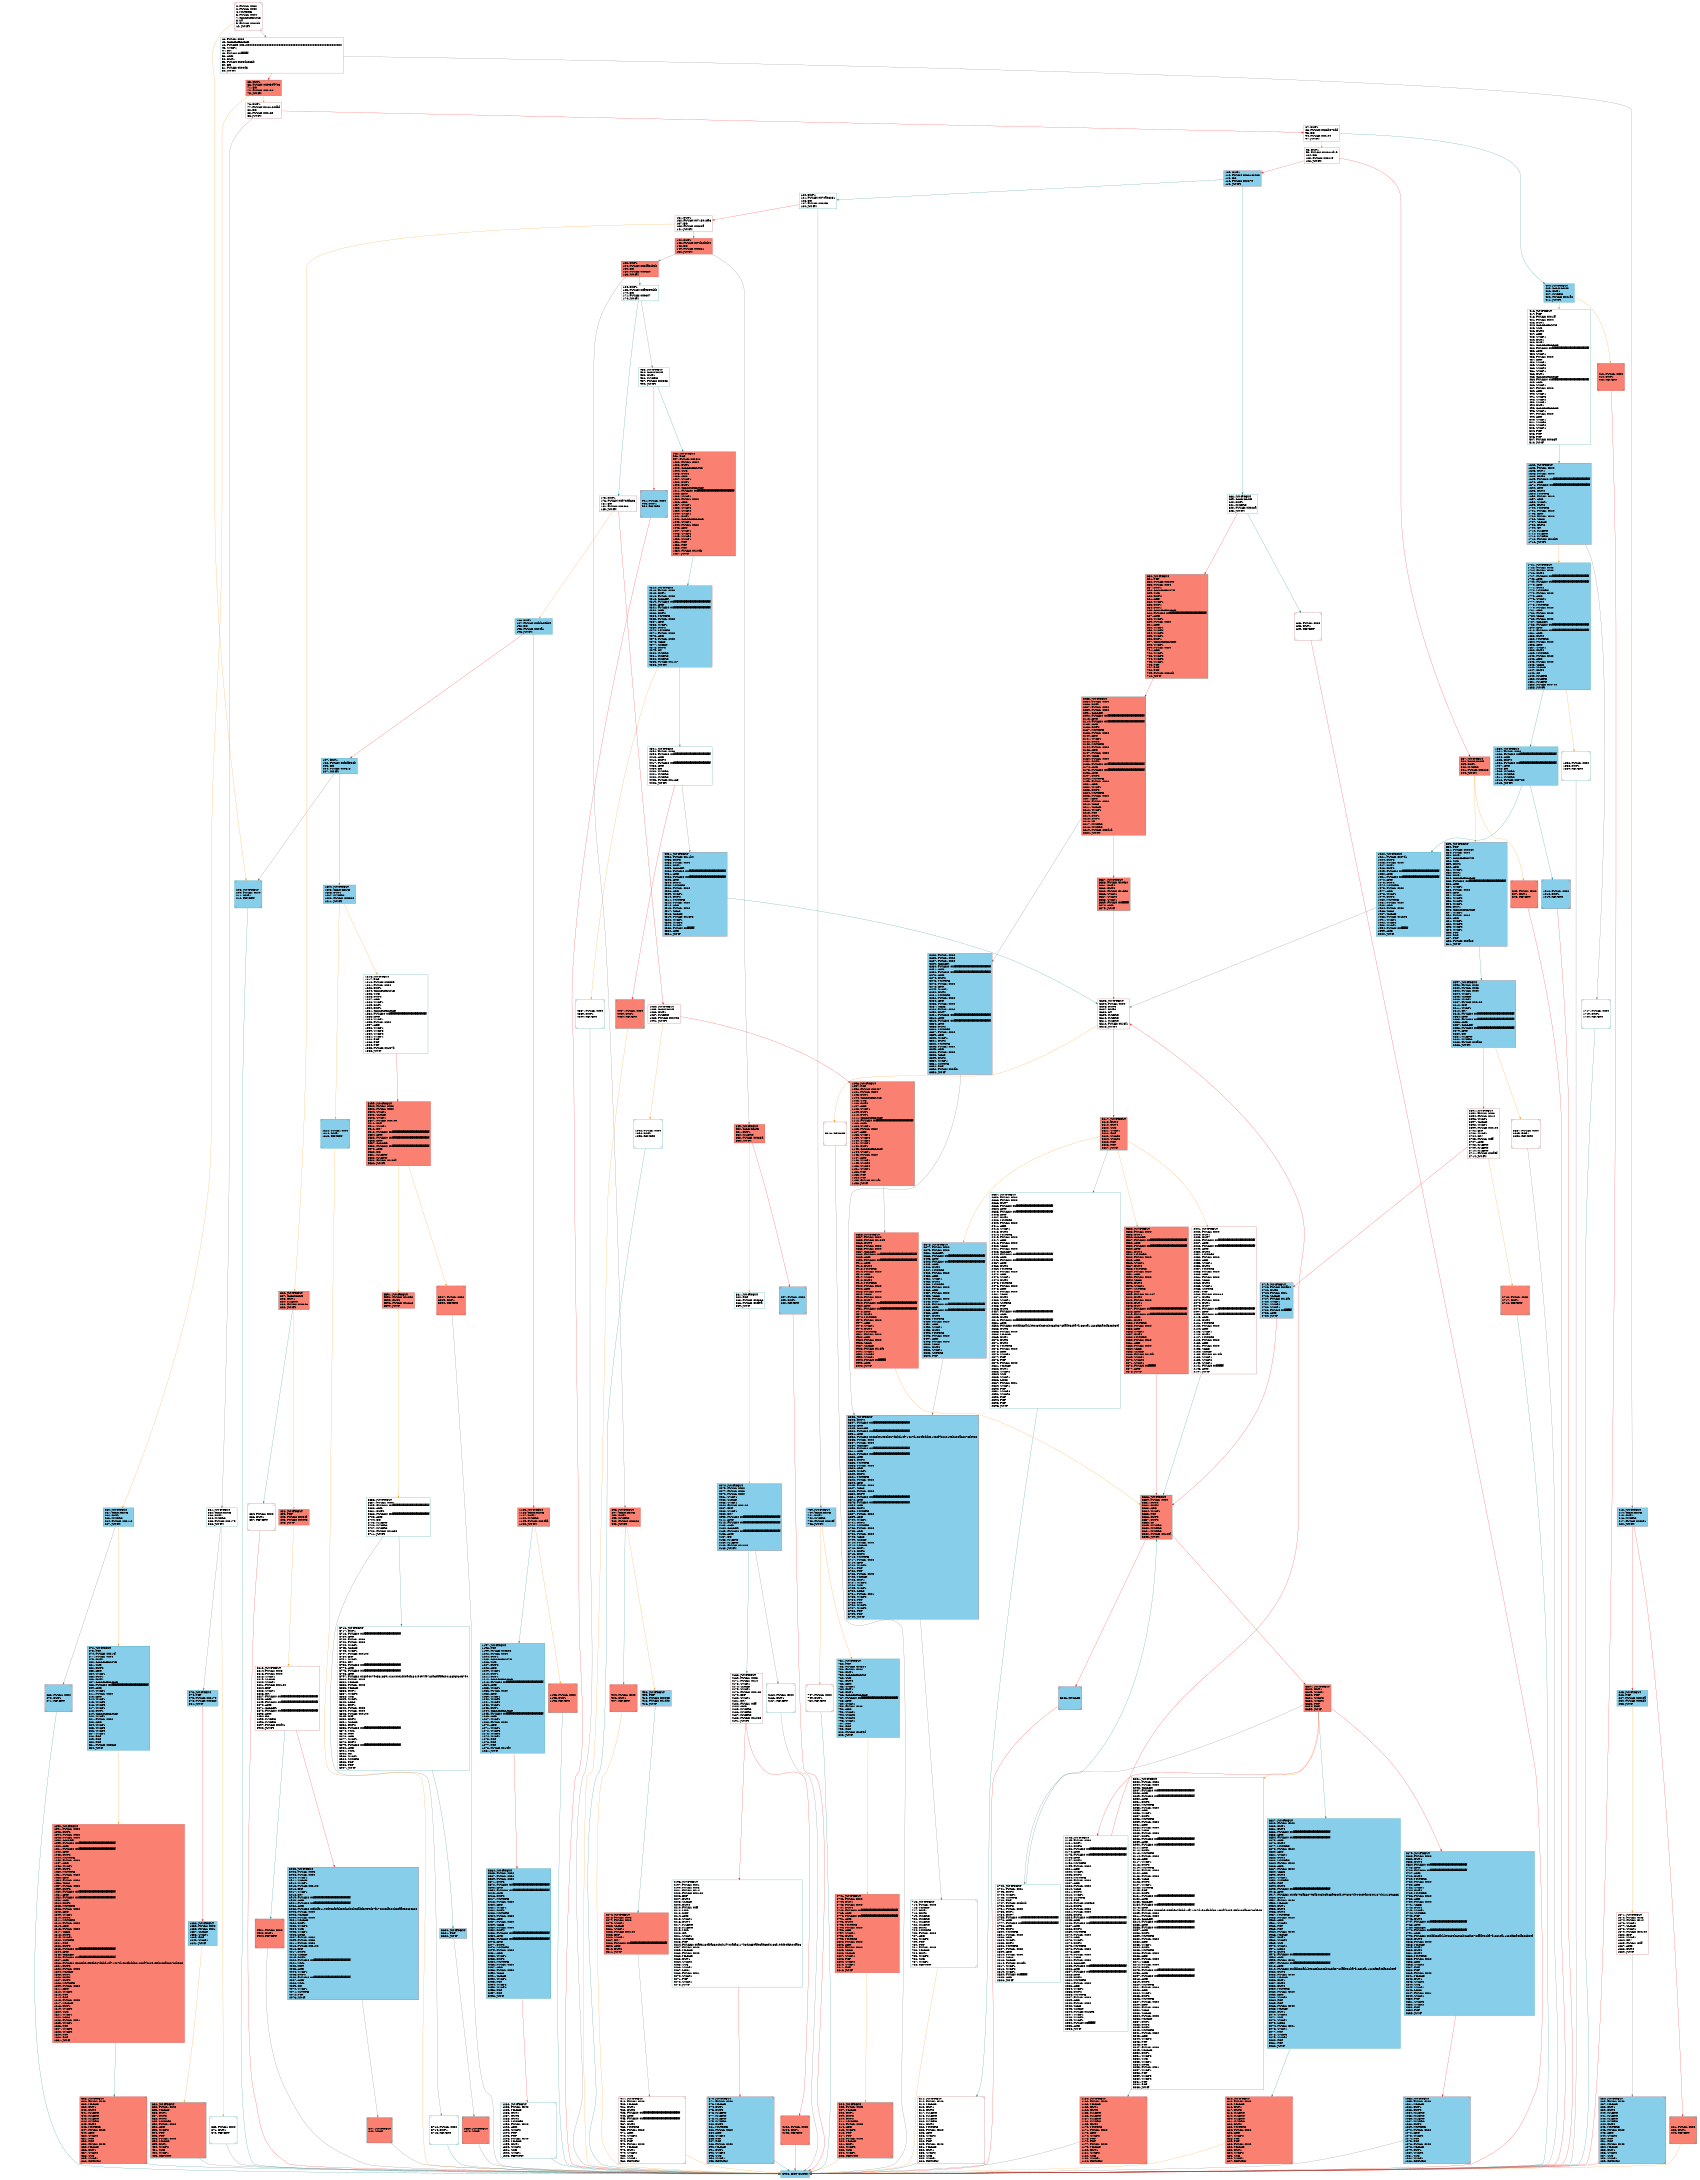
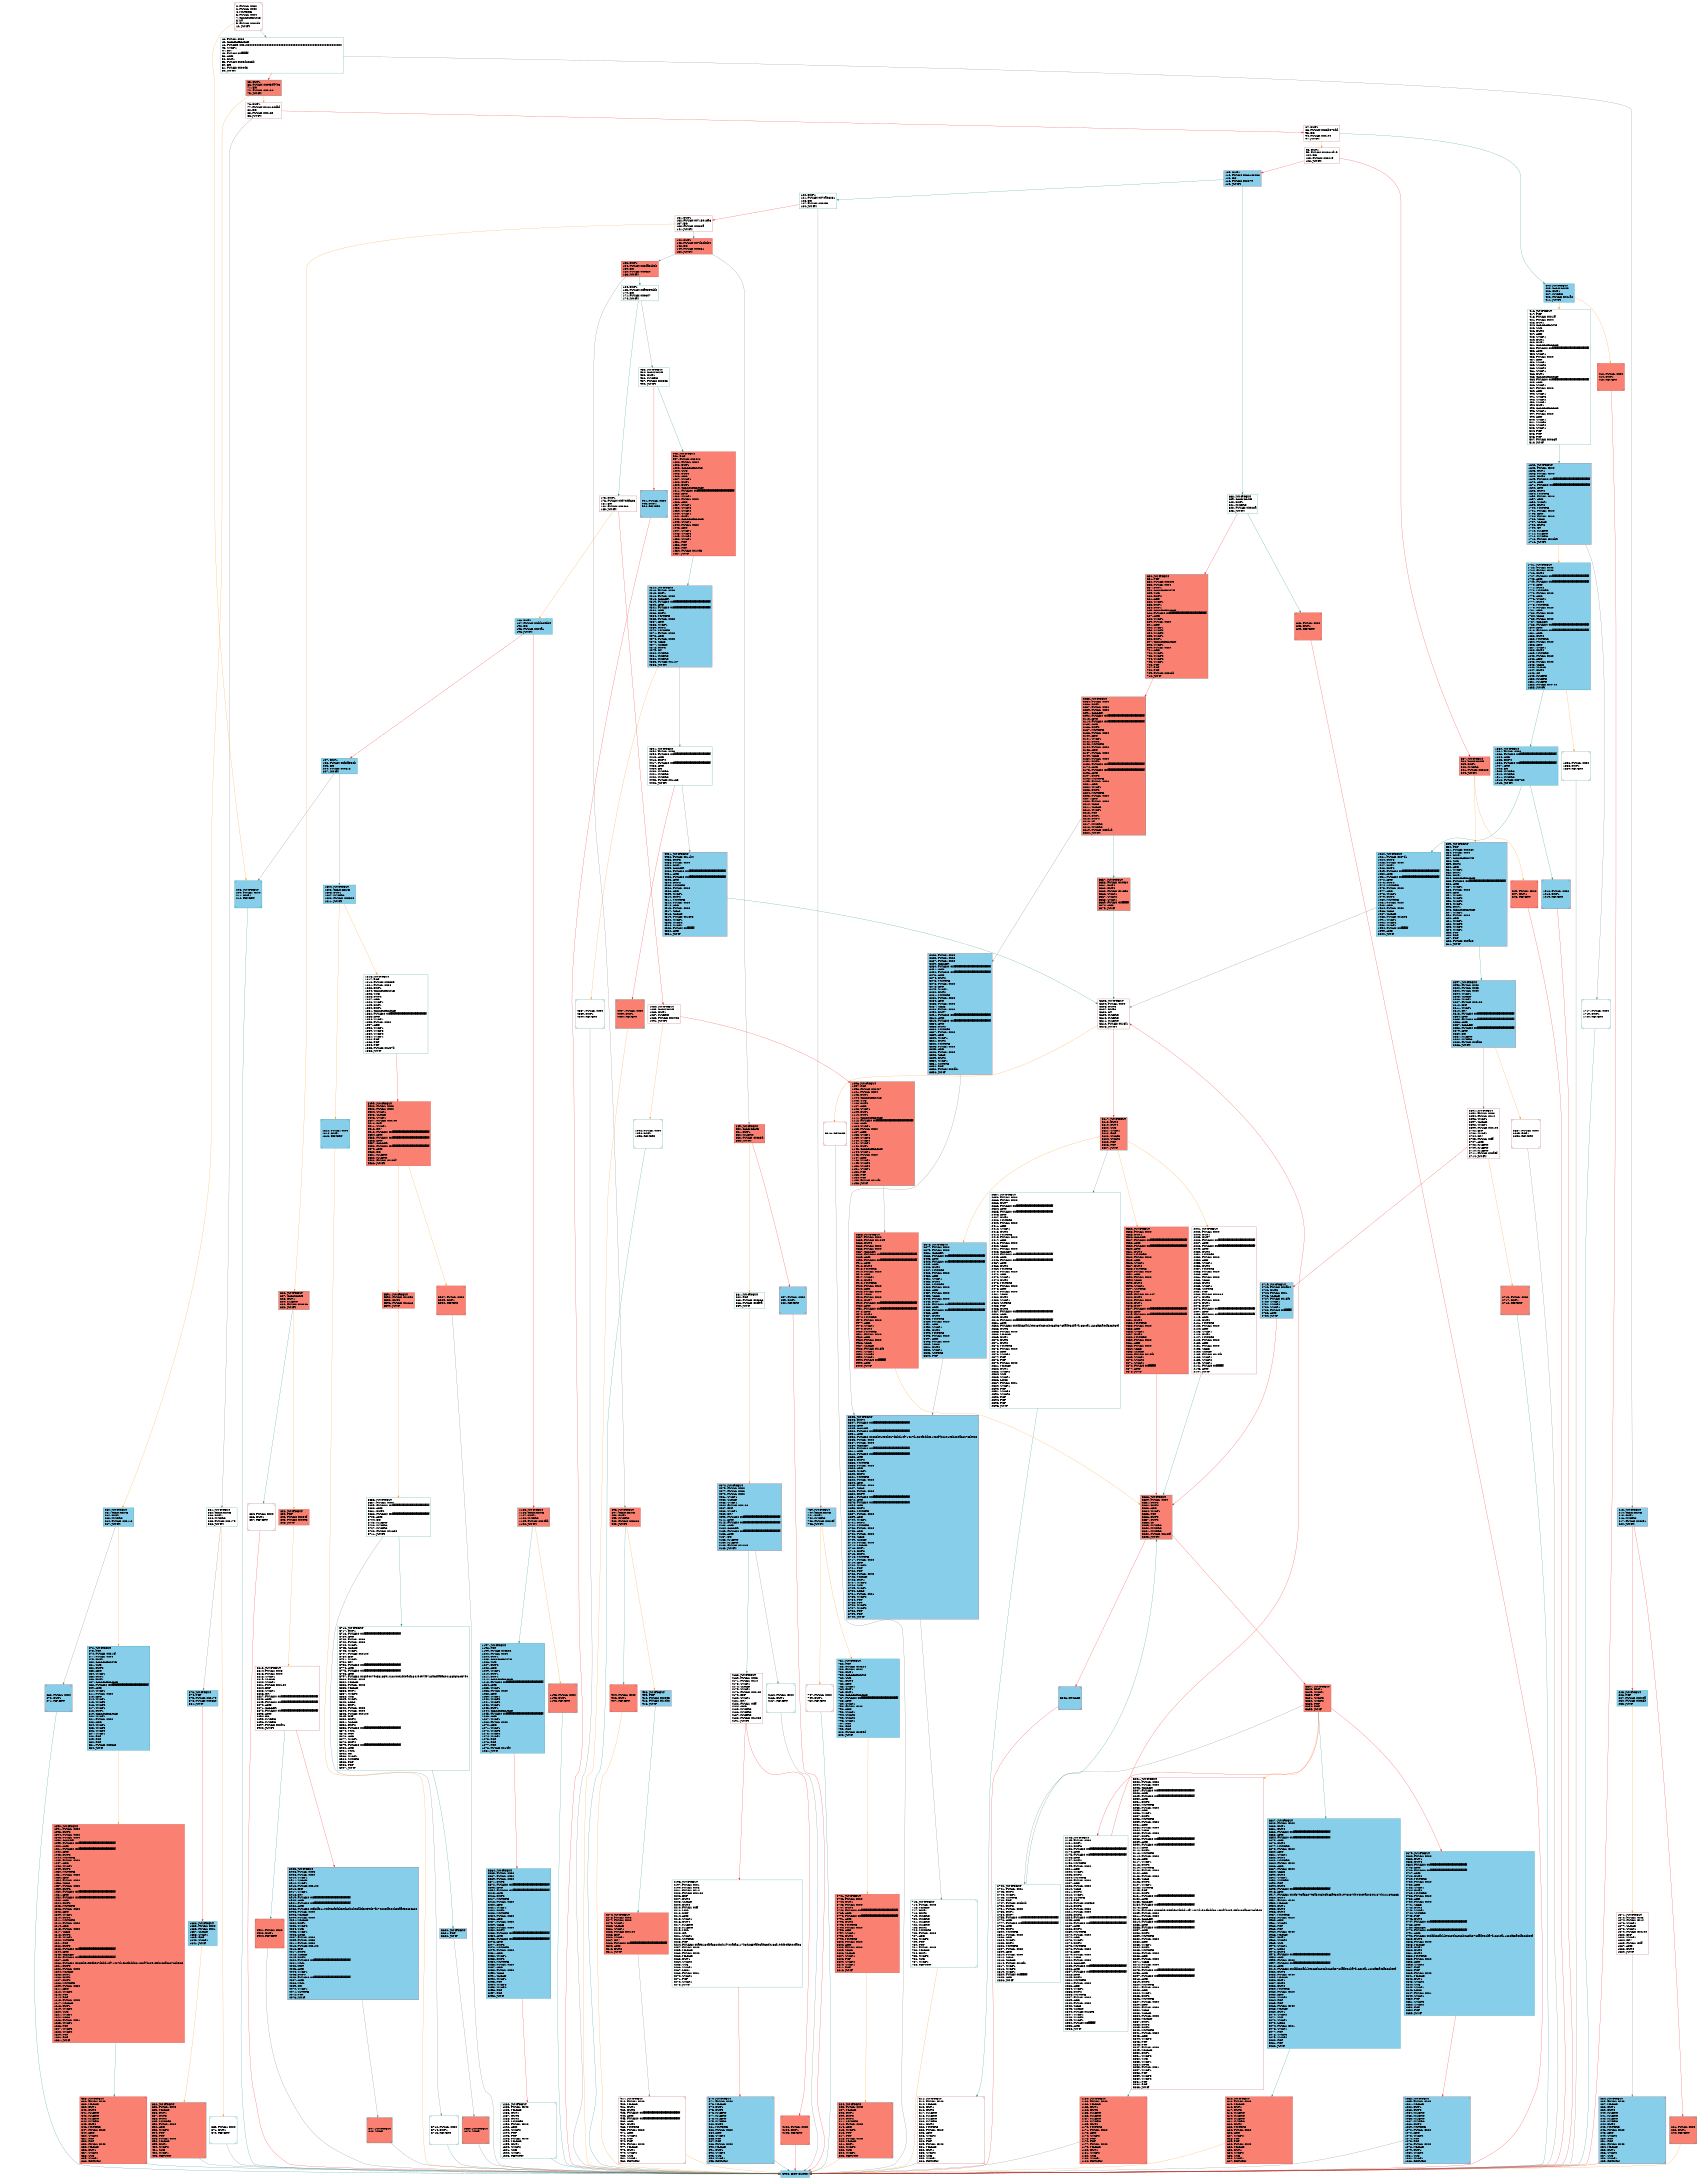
node "646: PUSH1 0x00 648: DUP1 649: REVERT": fillcolor white -> salmon
